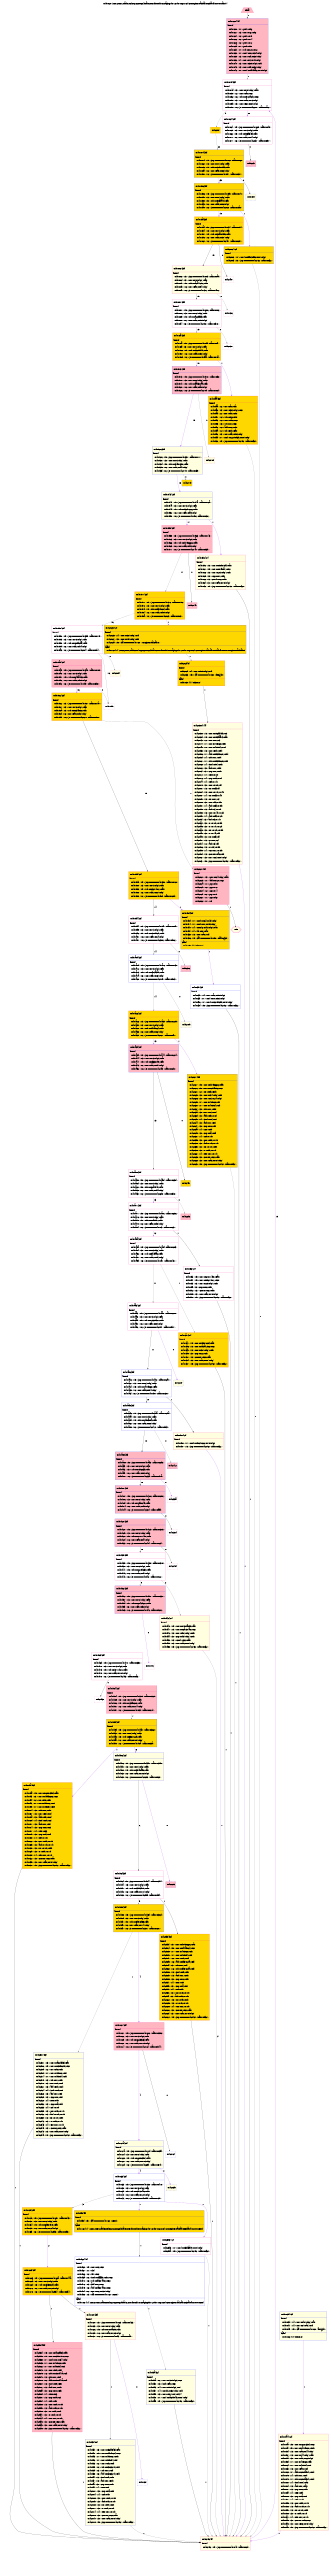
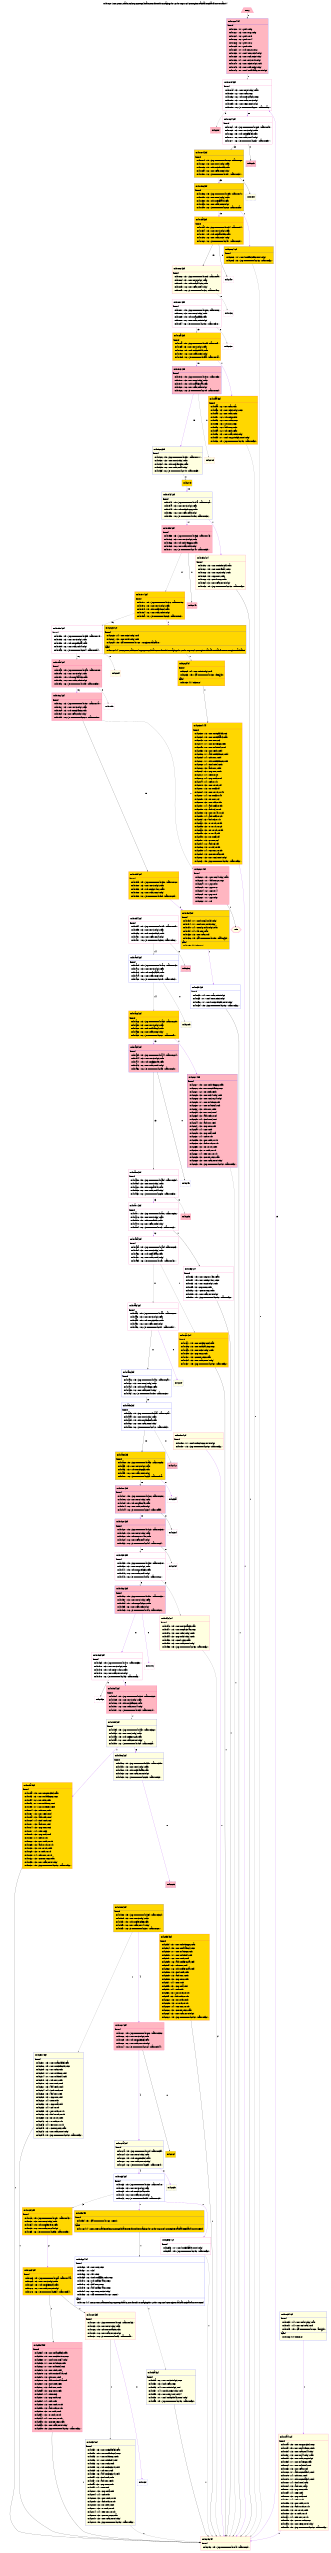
node "Final": label "Final" -> "Entry"
node "0x402287": fillcolor gold -> lightpink
edge "0x402287" -> "0x40187d [25]": now "0x401864 [25]" -> "0x40187d [25]"
edge "0x4018c8 [25]" -> "0x4018e1 [25]": removed, label "19"
edge "0x40192c [25]" -> "0x401945 [25]": now "0x402719" -> "0x401945 [25]"
edge "0x401990 [25]" -> "0x401dde": now "0x401990 [25]" -> "0x4019a9 [25]"
node "0x4019c2 [25]": fillcolor gold -> lightpink
node "0x402038 [144]": fillcolor lightyellow -> gold
edge "0x4019db [25]" -> "0x4019f4 [25]": removed, label "14"
node "0x402617 [89]": fillcolor gold -> lightpink
node "0x4024f0": fillcolor gold -> white
edge "0x401abc [25]" -> "0x401eb0 [12]": removed, label "1"
node "0x401aee [25]": fillcolor lightpink -> gold
edge "0x401b07 [25]" -> "0x401b20 [25]": added, label "10"
edge "0x401b52 [25]" -> "0x401b6b [25]": added, label "8"
edge "0x401b6b [25]" -> "0x401b84 [25]": added, label "8"
node "0x401b9d [25]": fillcolor gold -> lightyellow
node "0x401bcf [25]": removed
node "0x402164": fillcolor white -> gold
